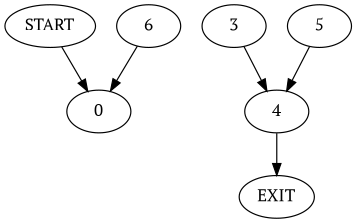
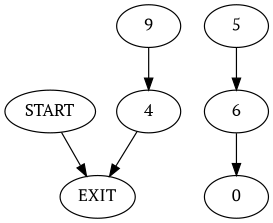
node "3": label "3" -> "9"
edge "5" -> "4": now "5" -> "6"
edge "START" -> "0": now "START" -> "EXIT"
